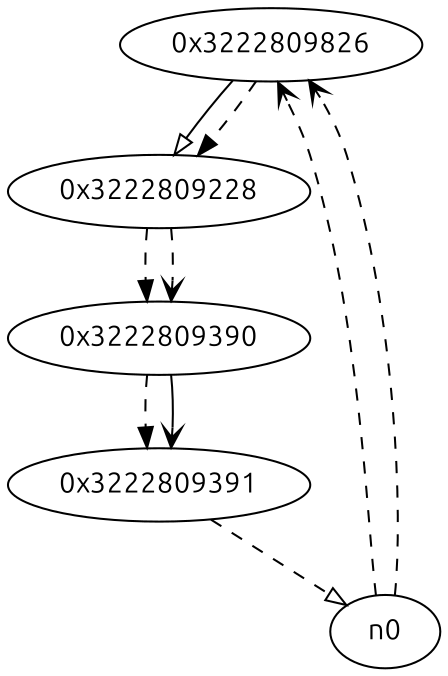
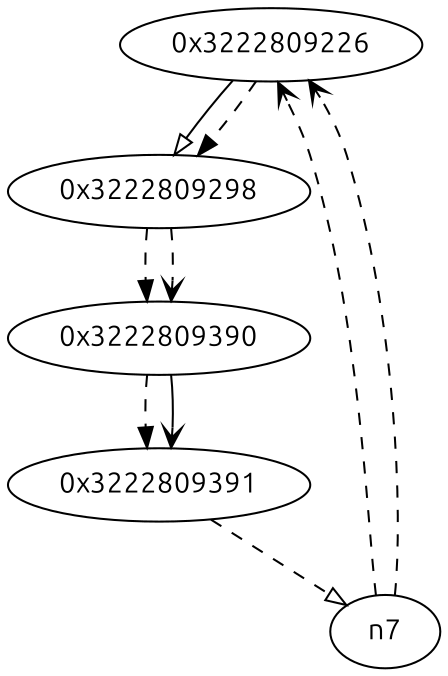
node "0x3222809826": label "0x3222809826" -> "0x3222809226"
node "0x3222809228": label "0x3222809228" -> "0x3222809298"
node "n0": label "n0" -> "n7"
